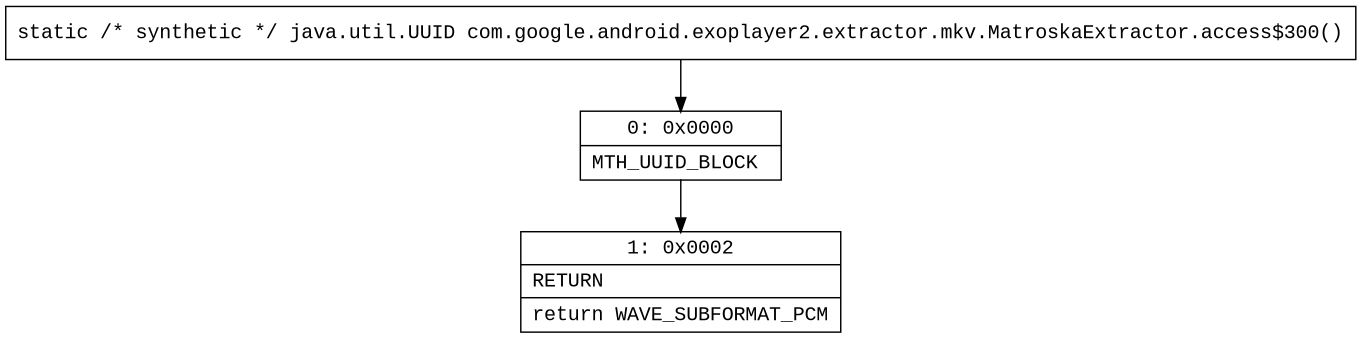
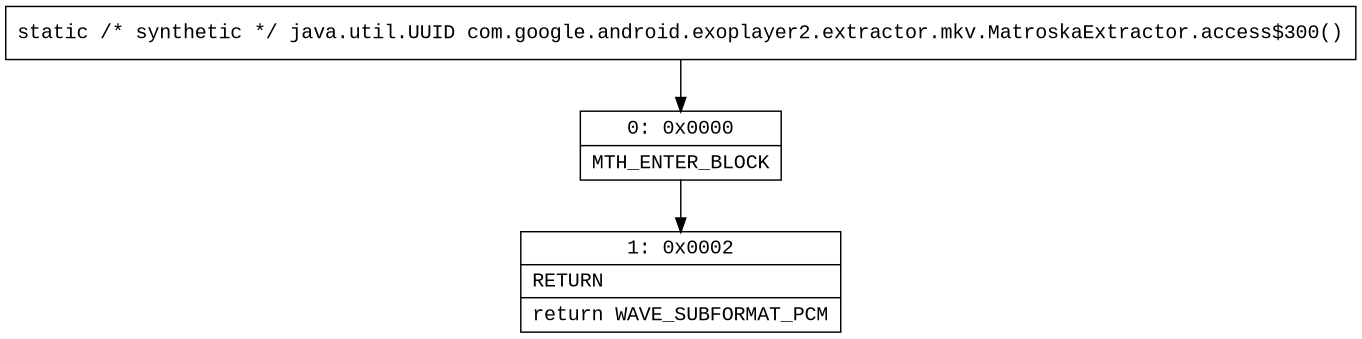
node "0: 0x0000": text "MTH_UUID_BLOCK" -> "MTH_ENTER_BLOCK"
